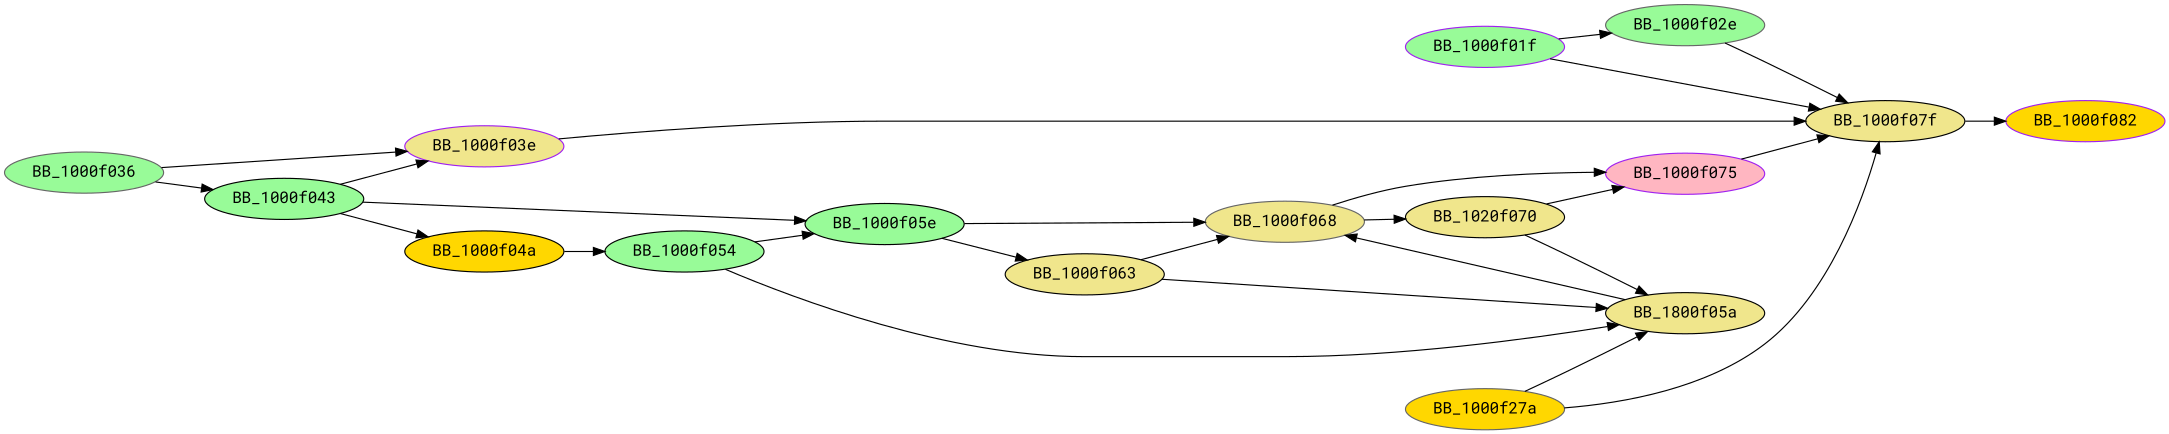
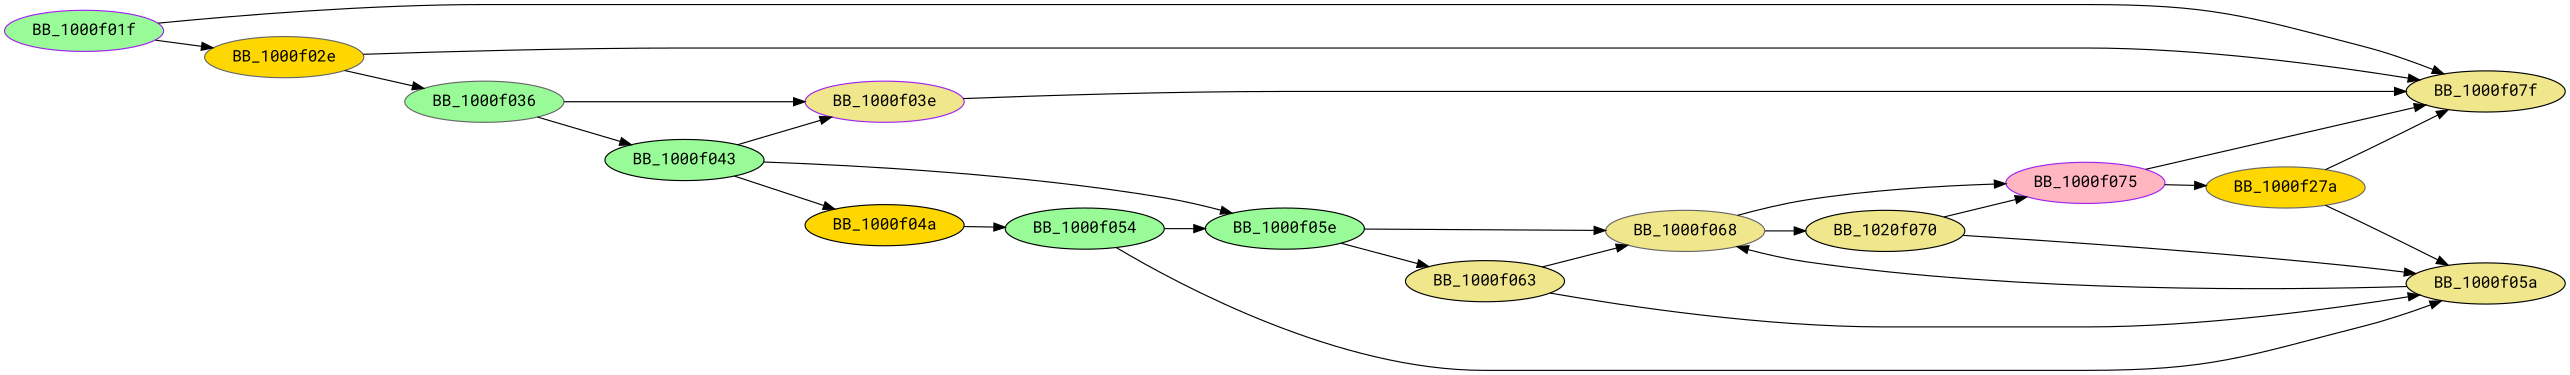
node "BB_1000f02e": fillcolor palegreen -> gold
edge "BB_1000f02e" -> "BB_1000f036": added
node "BB_1000f082": removed
edge "BB_1000f075" -> "BB_1000f27a": added
node "BB_1800f05a": label "BB_1800f05a" -> "BB_1000f05a"
